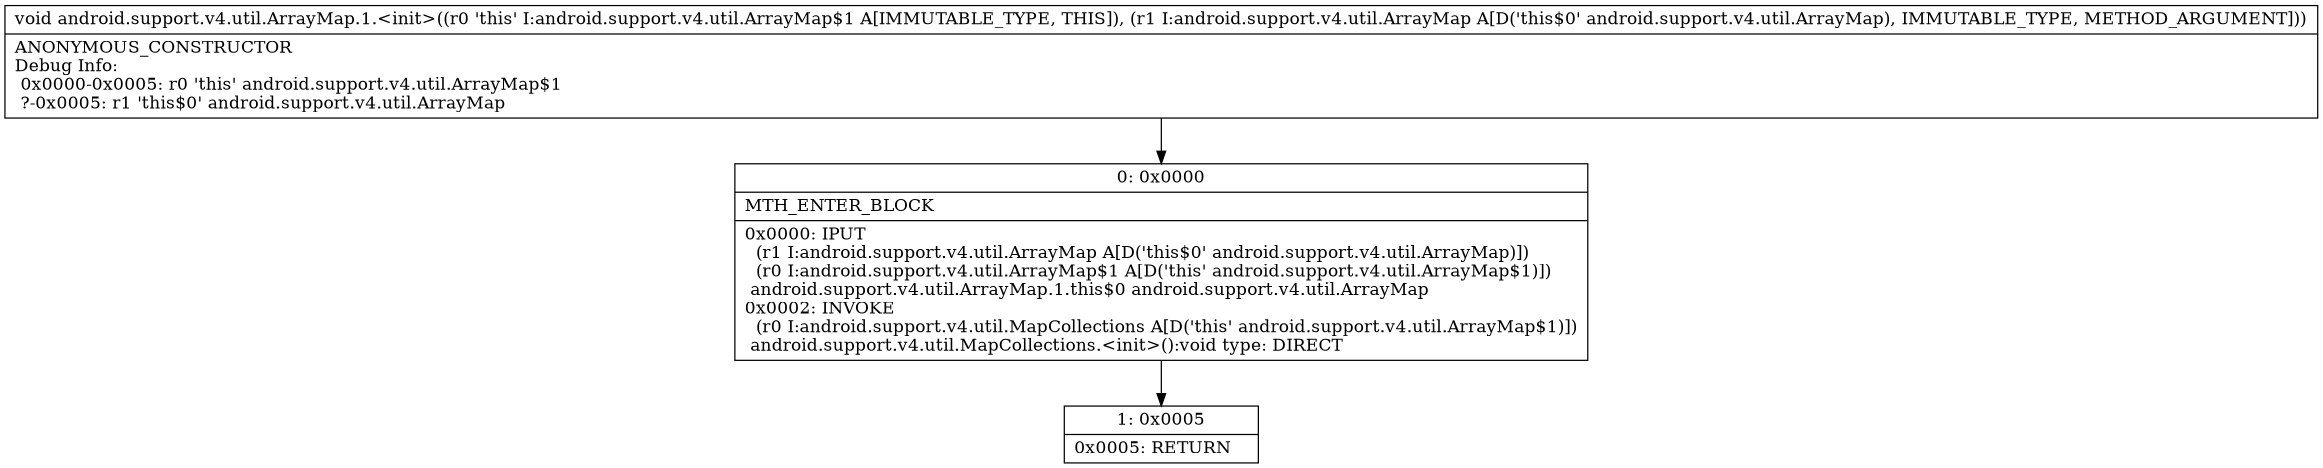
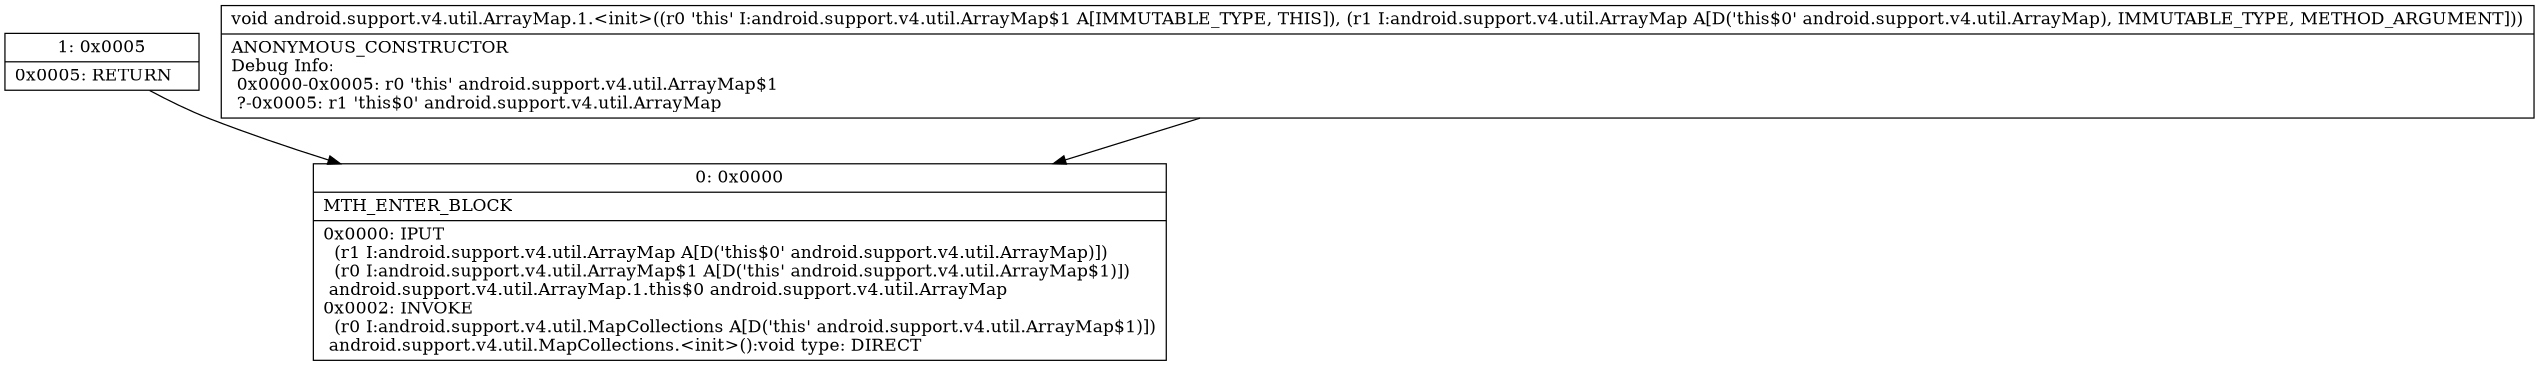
edge "0: 0x0000" -> "1: 0x0005": reversed
